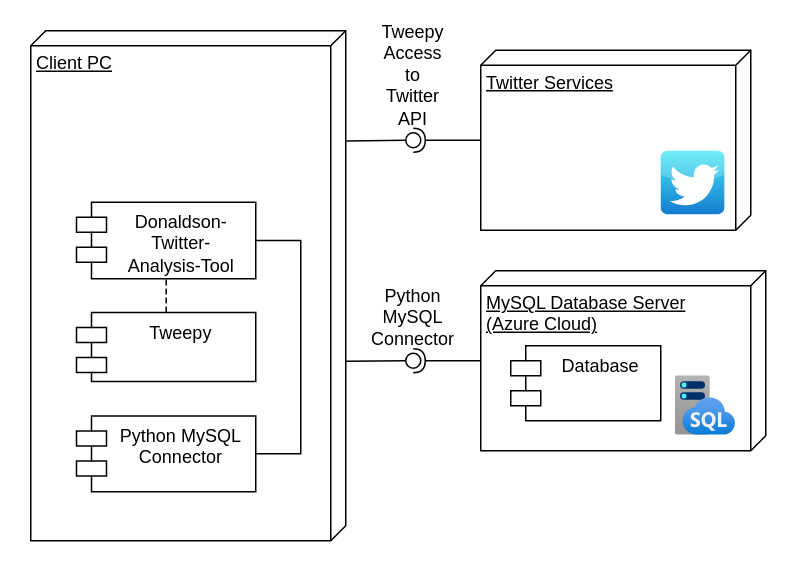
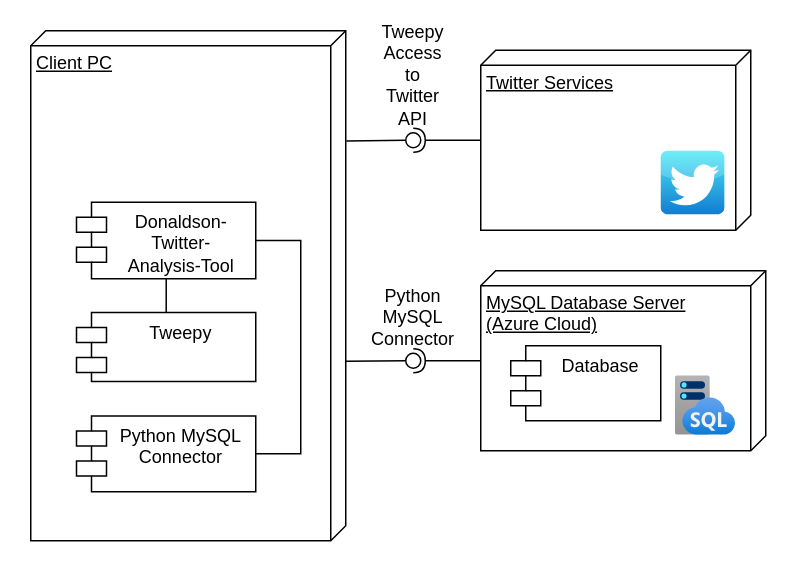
edge "Donaldson- Twitter- Analysis-Tool" -- "Tweepy": style dashed -> solid
